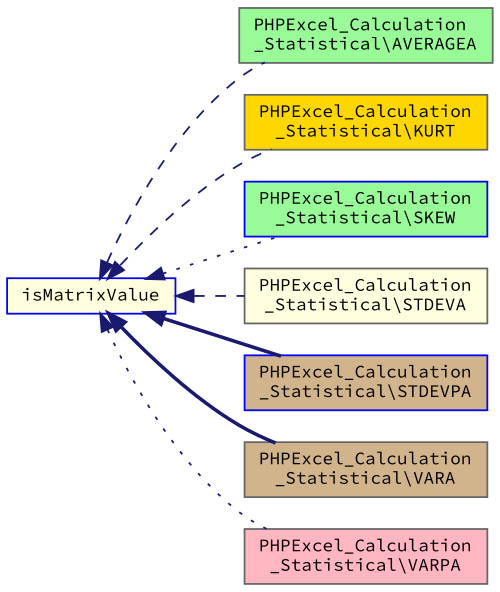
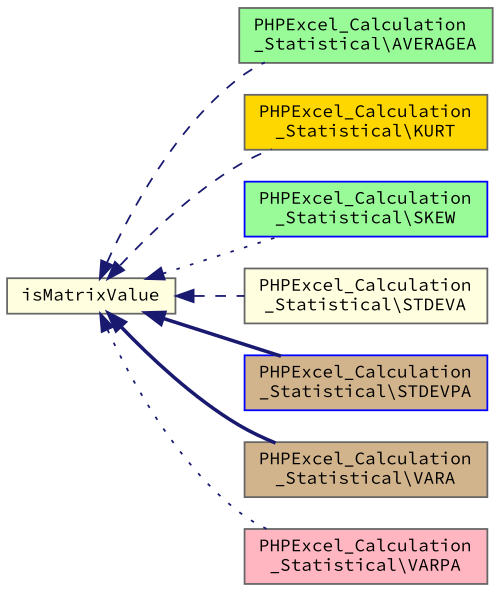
node "isMatrixValue": color blue -> gray40
